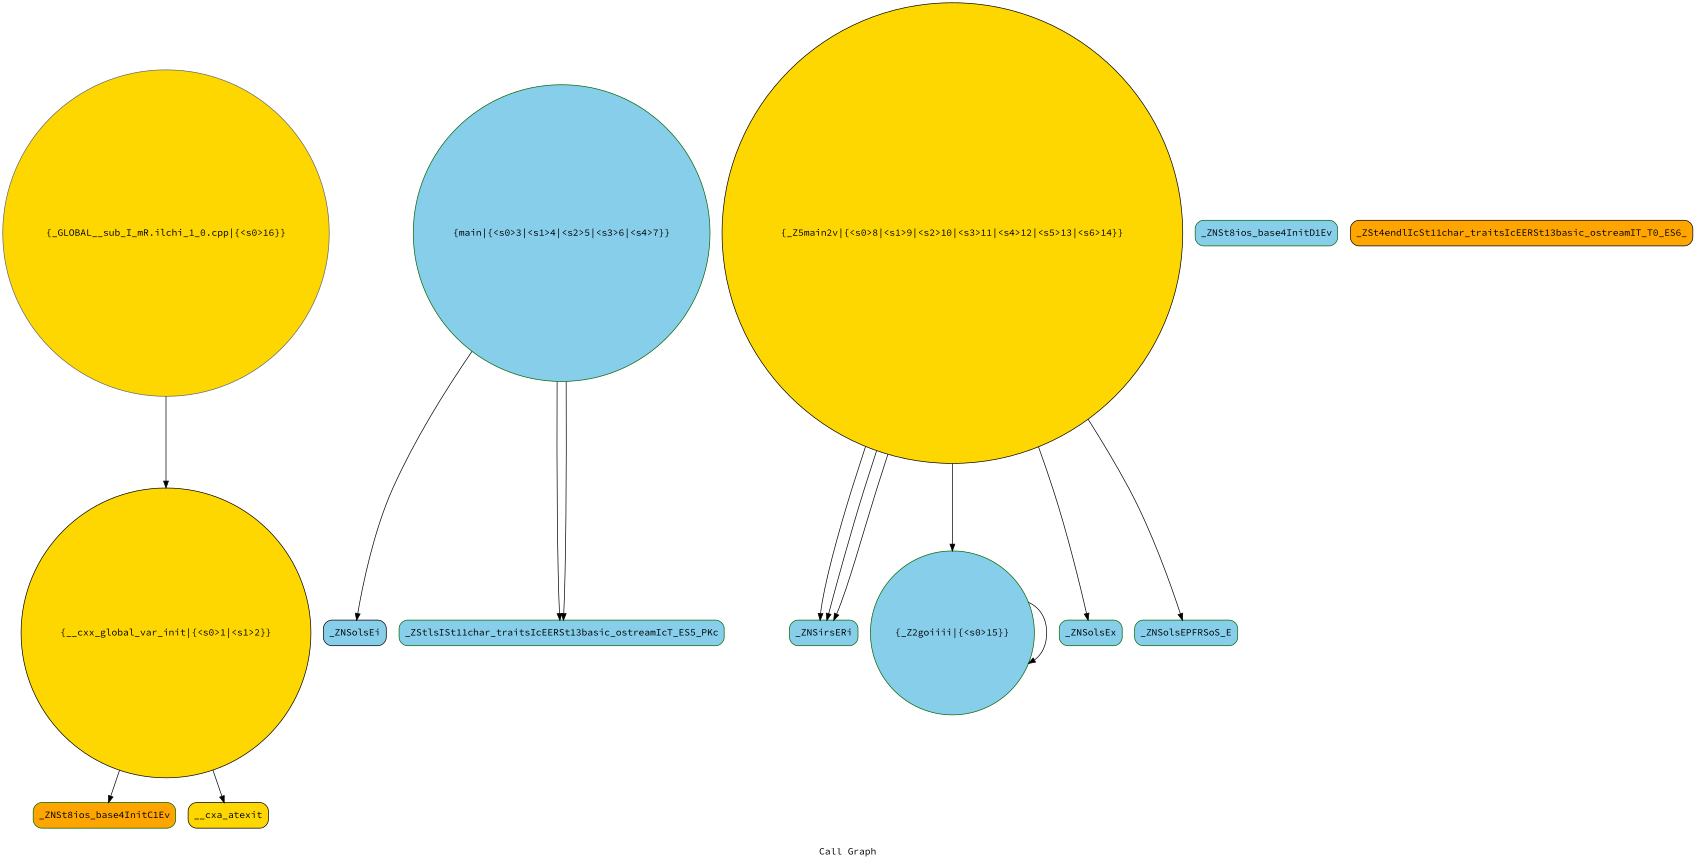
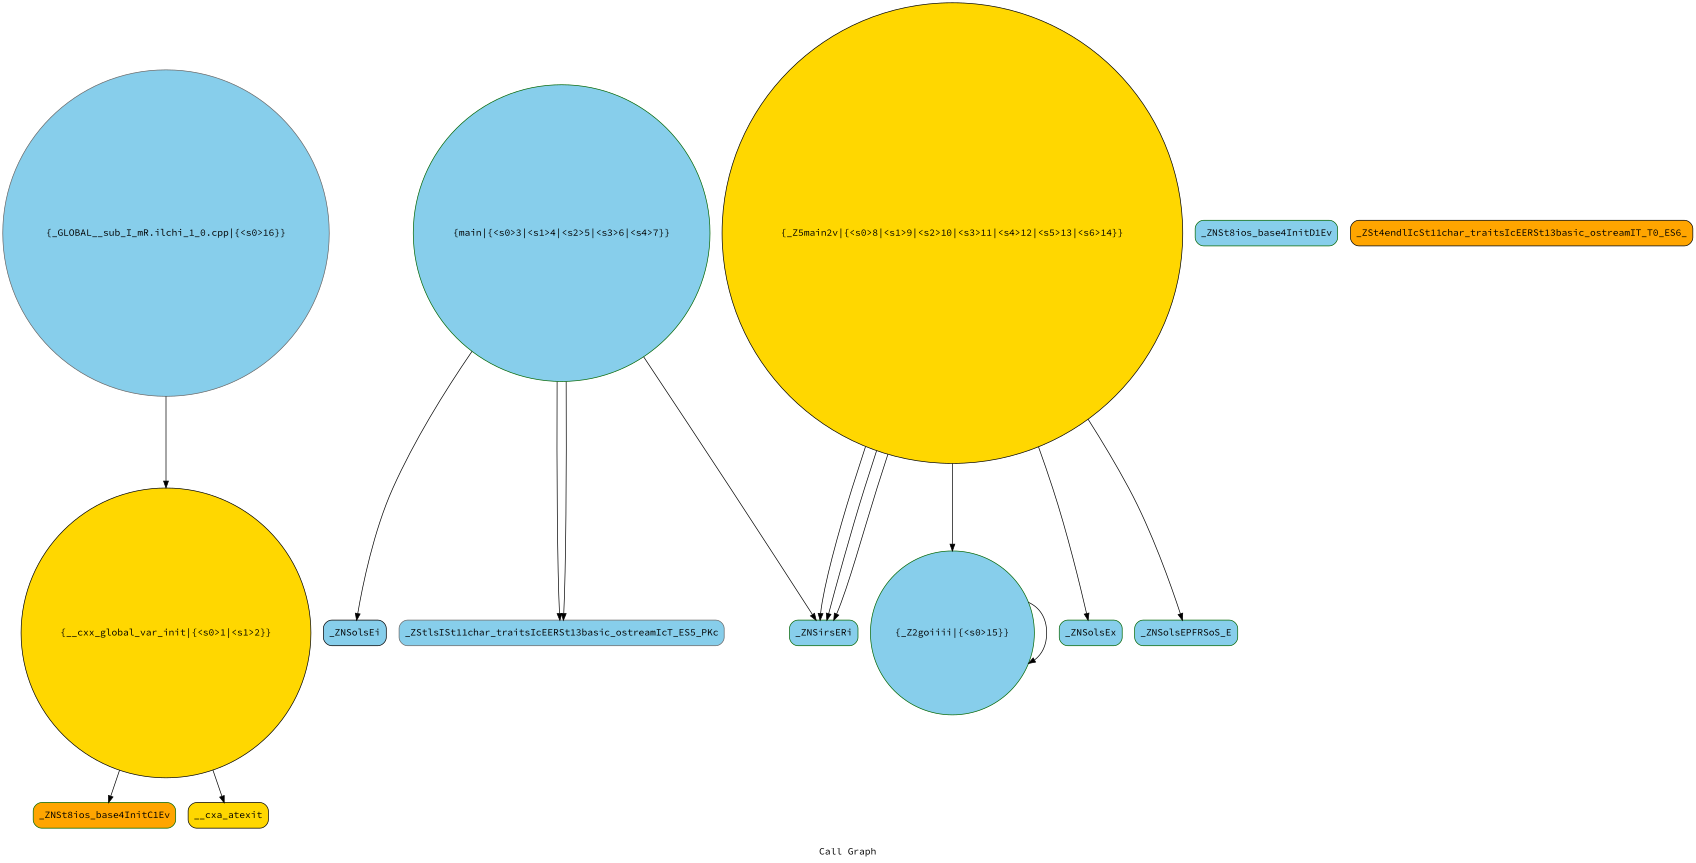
node "{_GLOBAL__sub_I_mR.ilchi_1_0.cpp|{<s0>16}}": fillcolor gold -> skyblue
edge "{main|{<s0>3|<s1>4|<s2>5|<s3>6|<s4>7}}" -> "_ZNSirsERi": added
node "_ZStlsISt11char_traitsIcEERSt13basic_ostreamIcT_ES5_PKc": color darkgreen -> gray40
